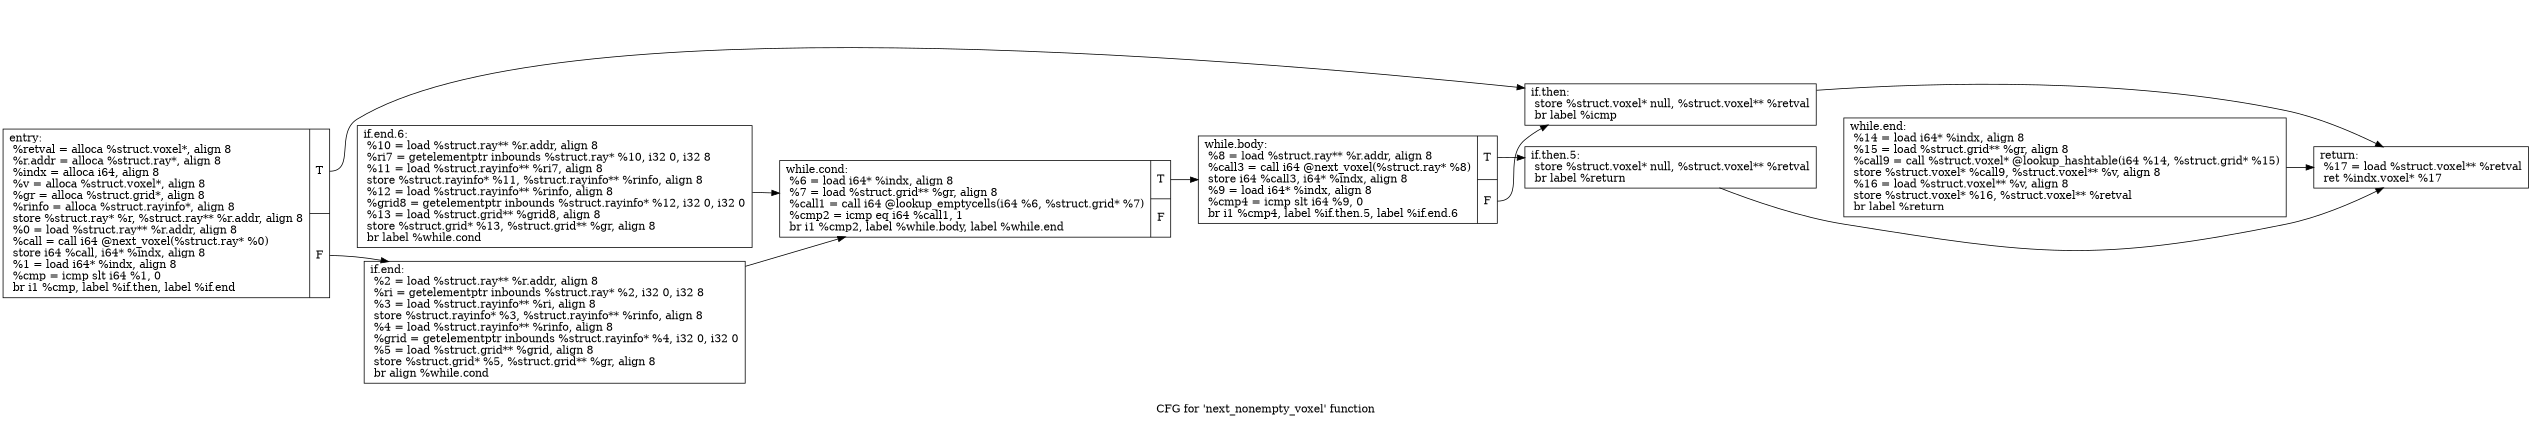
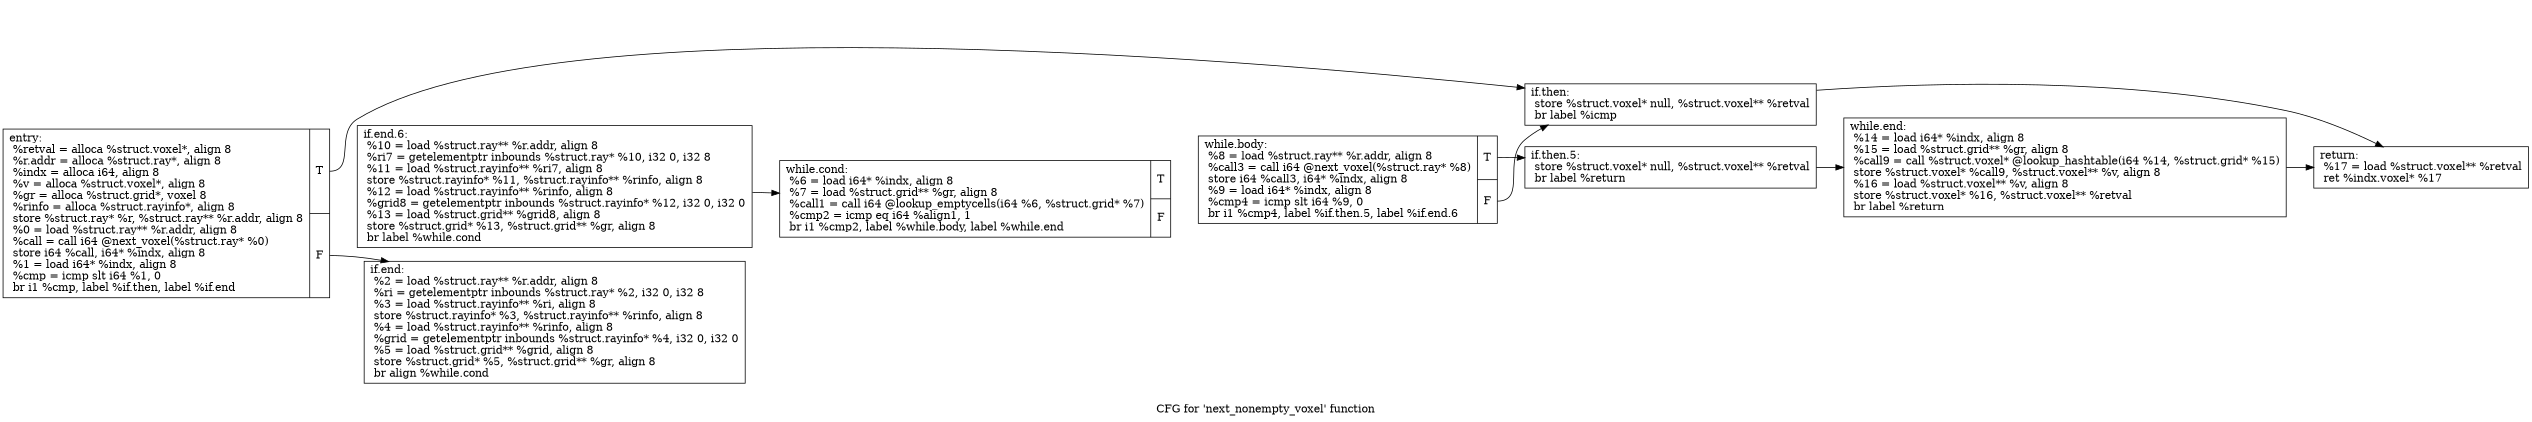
edge "while.cond:" -> "while.body:": removed
node "entry:": text "%gr = alloca %struct.grid*, align 8" -> "%gr = alloca %struct.grid*, voxel 8"
node "while.cond:": text "%cmp2 = icmp eq i64 %call1, 1" -> "%cmp2 = icmp eq i64 %align1, 1"
edge "if.then.5:" -> "return:": now "if.then.5:" -> "while.end:"
edge "if.end:" -> "while.cond:": removed
